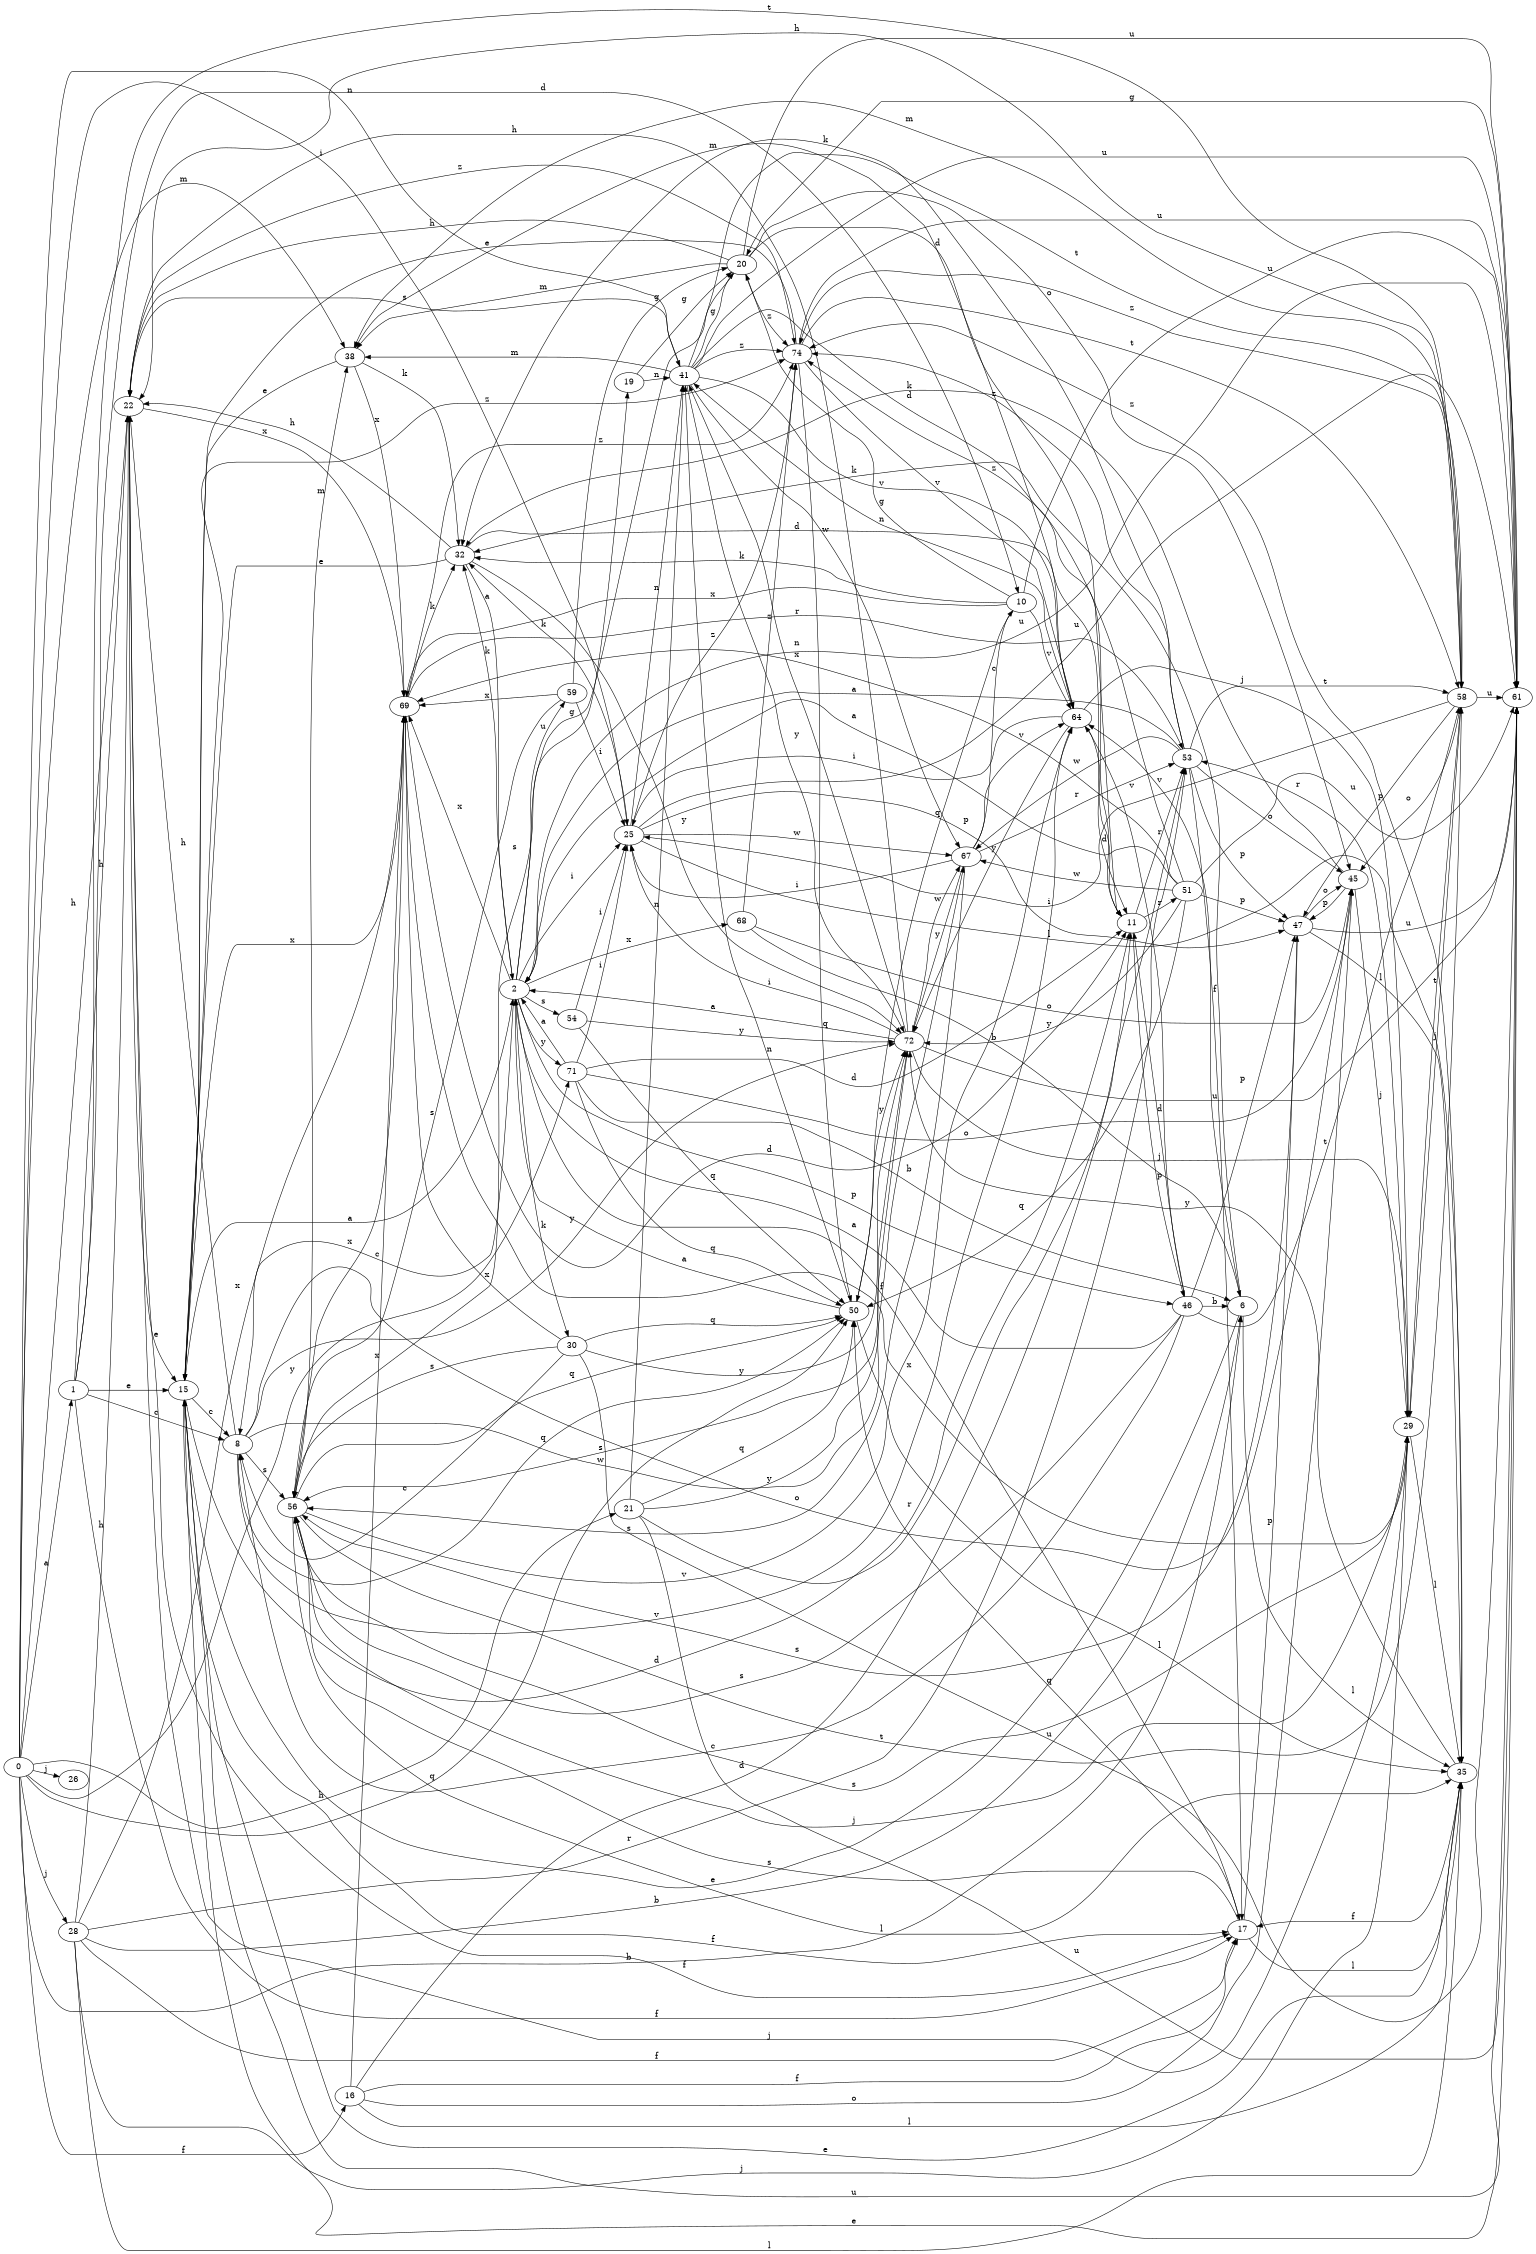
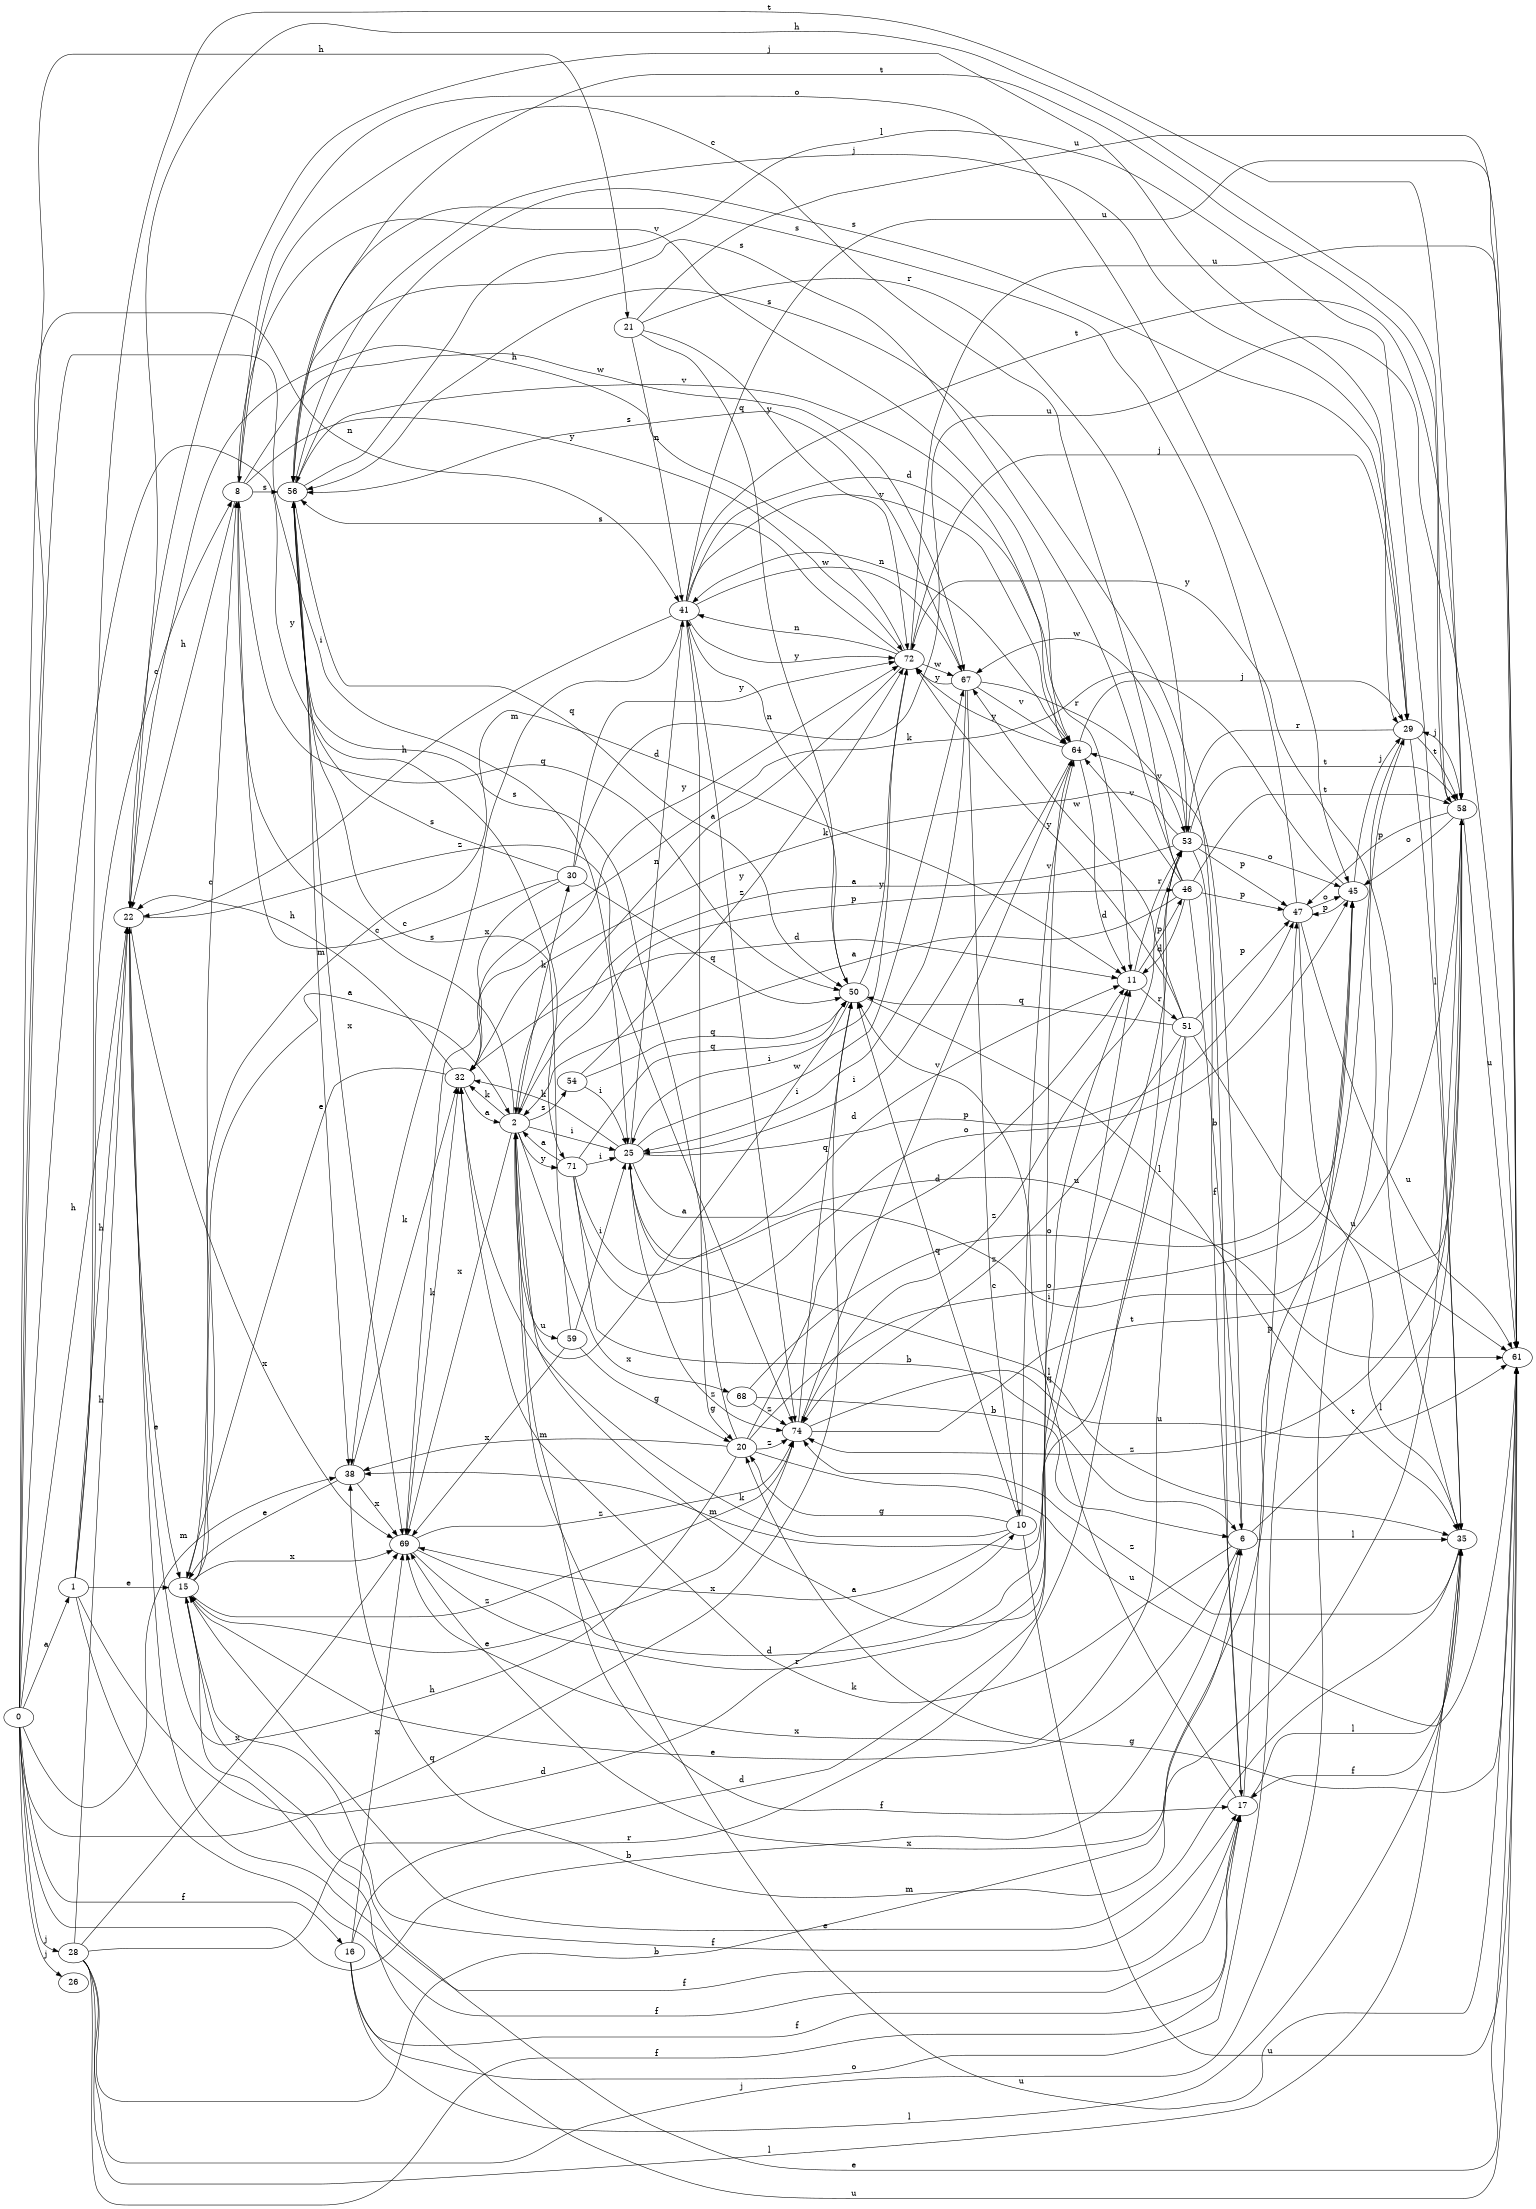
edge "41" -> "22": label "s" -> "h"
node "19": removed
edge "6" -> "58": added, label "t"
